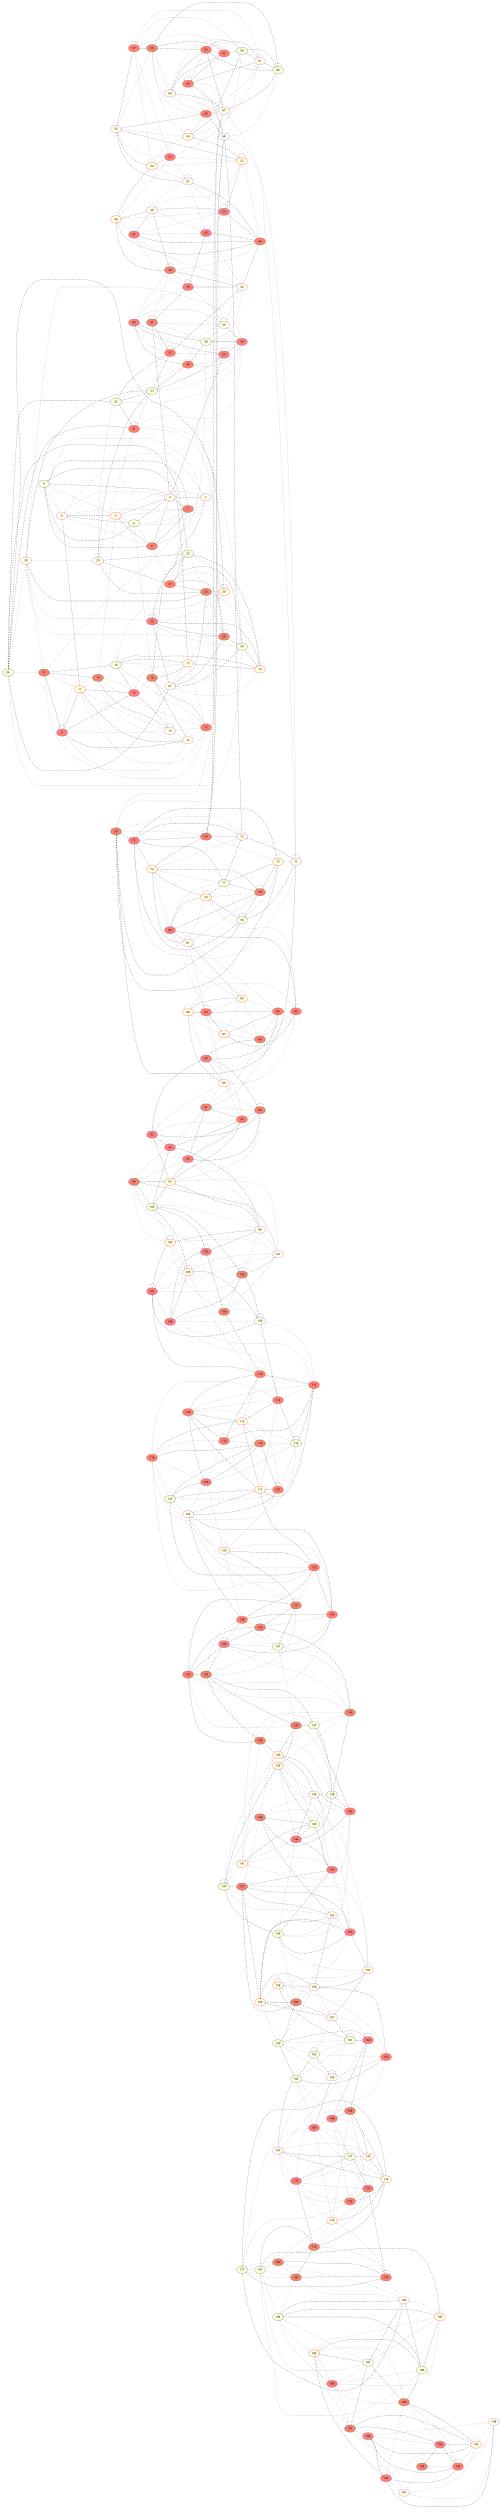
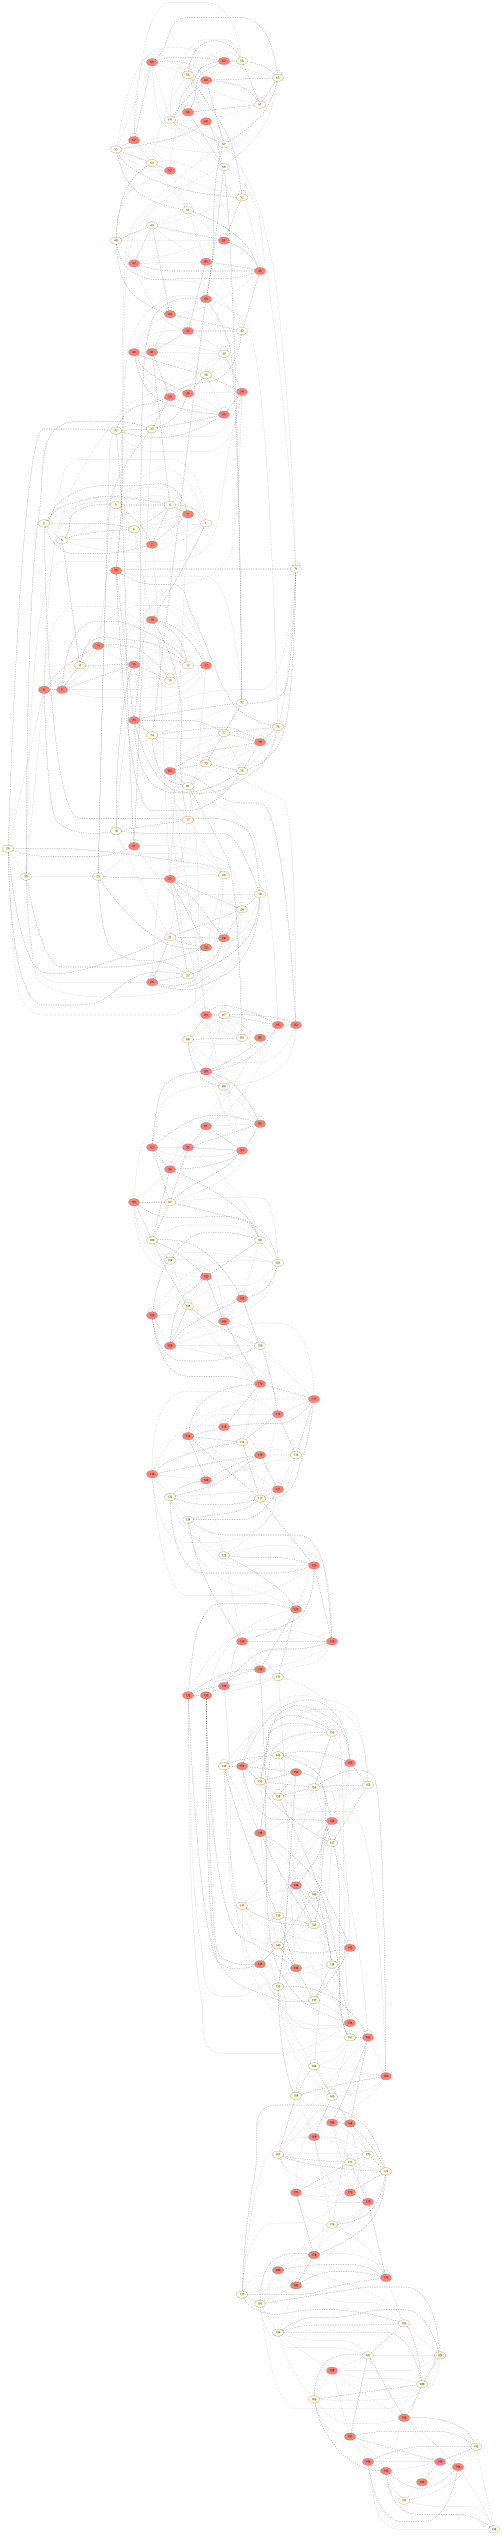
edge "35" -- "4": now "35" -- "32"
edge "74" -- "79": style dashed -> dotted
